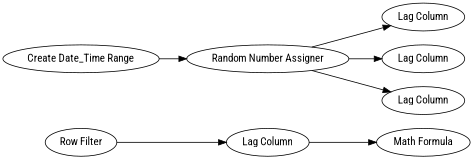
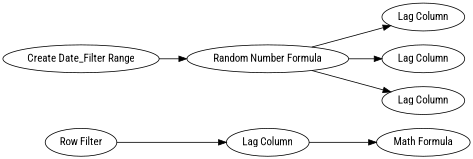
node "Create Date_Time Range": label "Create Date_Time Range" -> "Create Date_Filter Range"
node "Random Number Assigner": label "Random Number Assigner" -> "Random Number Formula"
